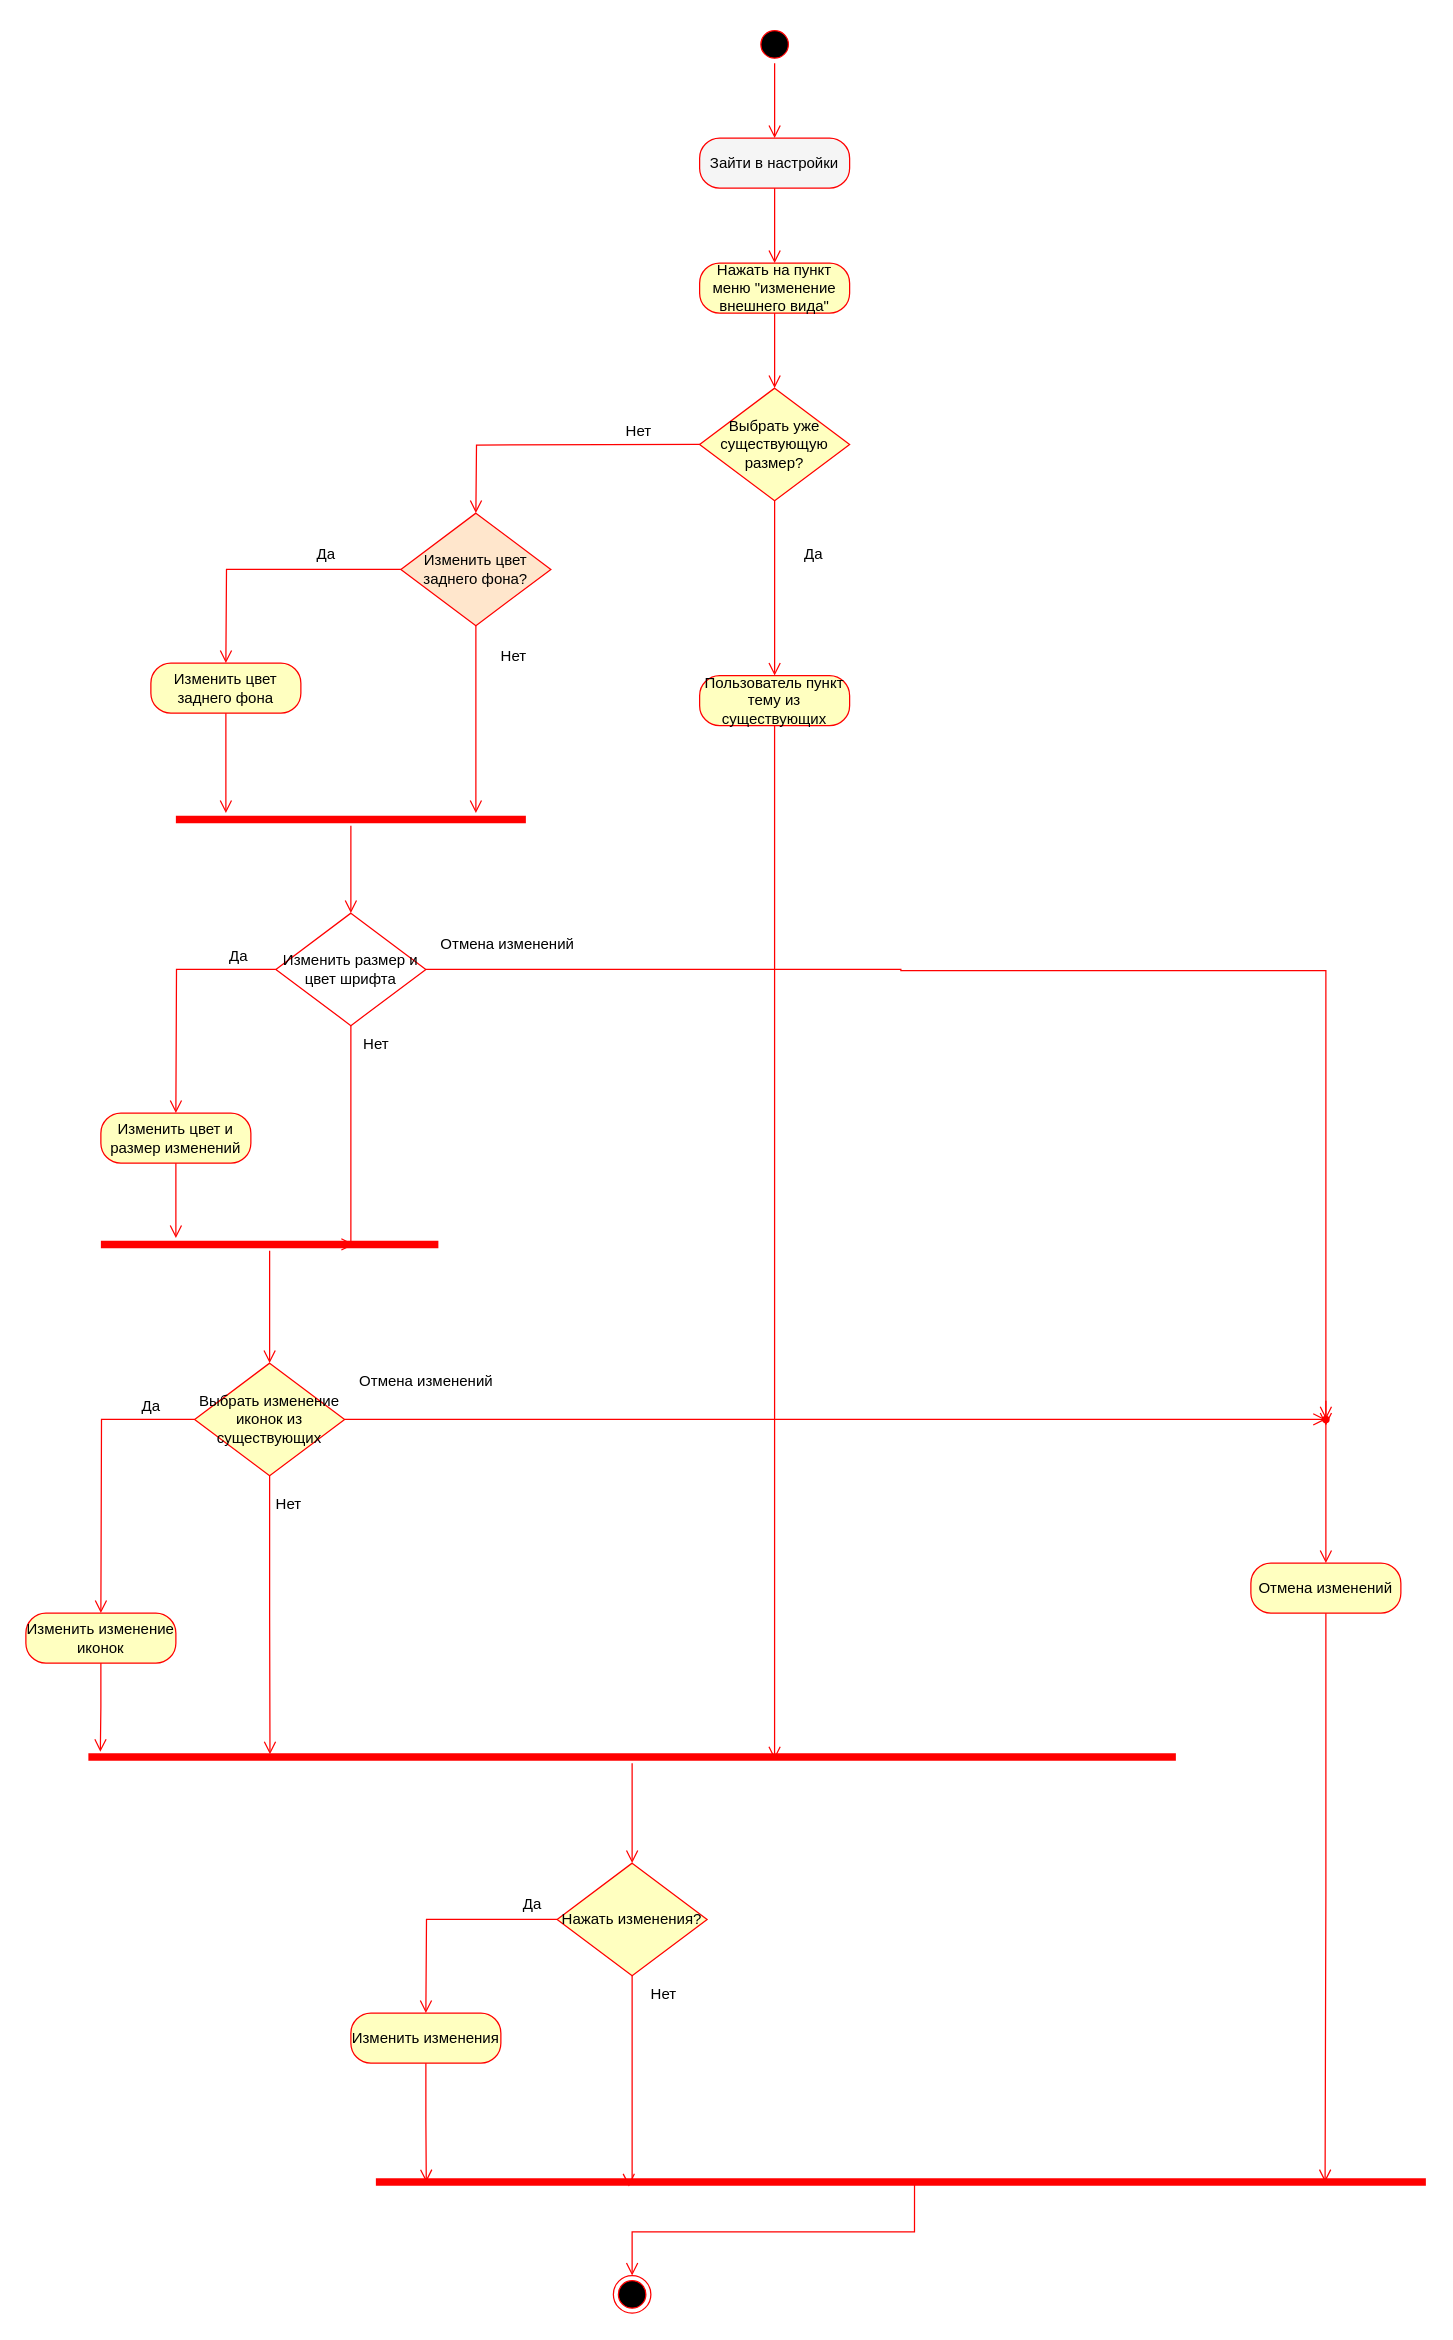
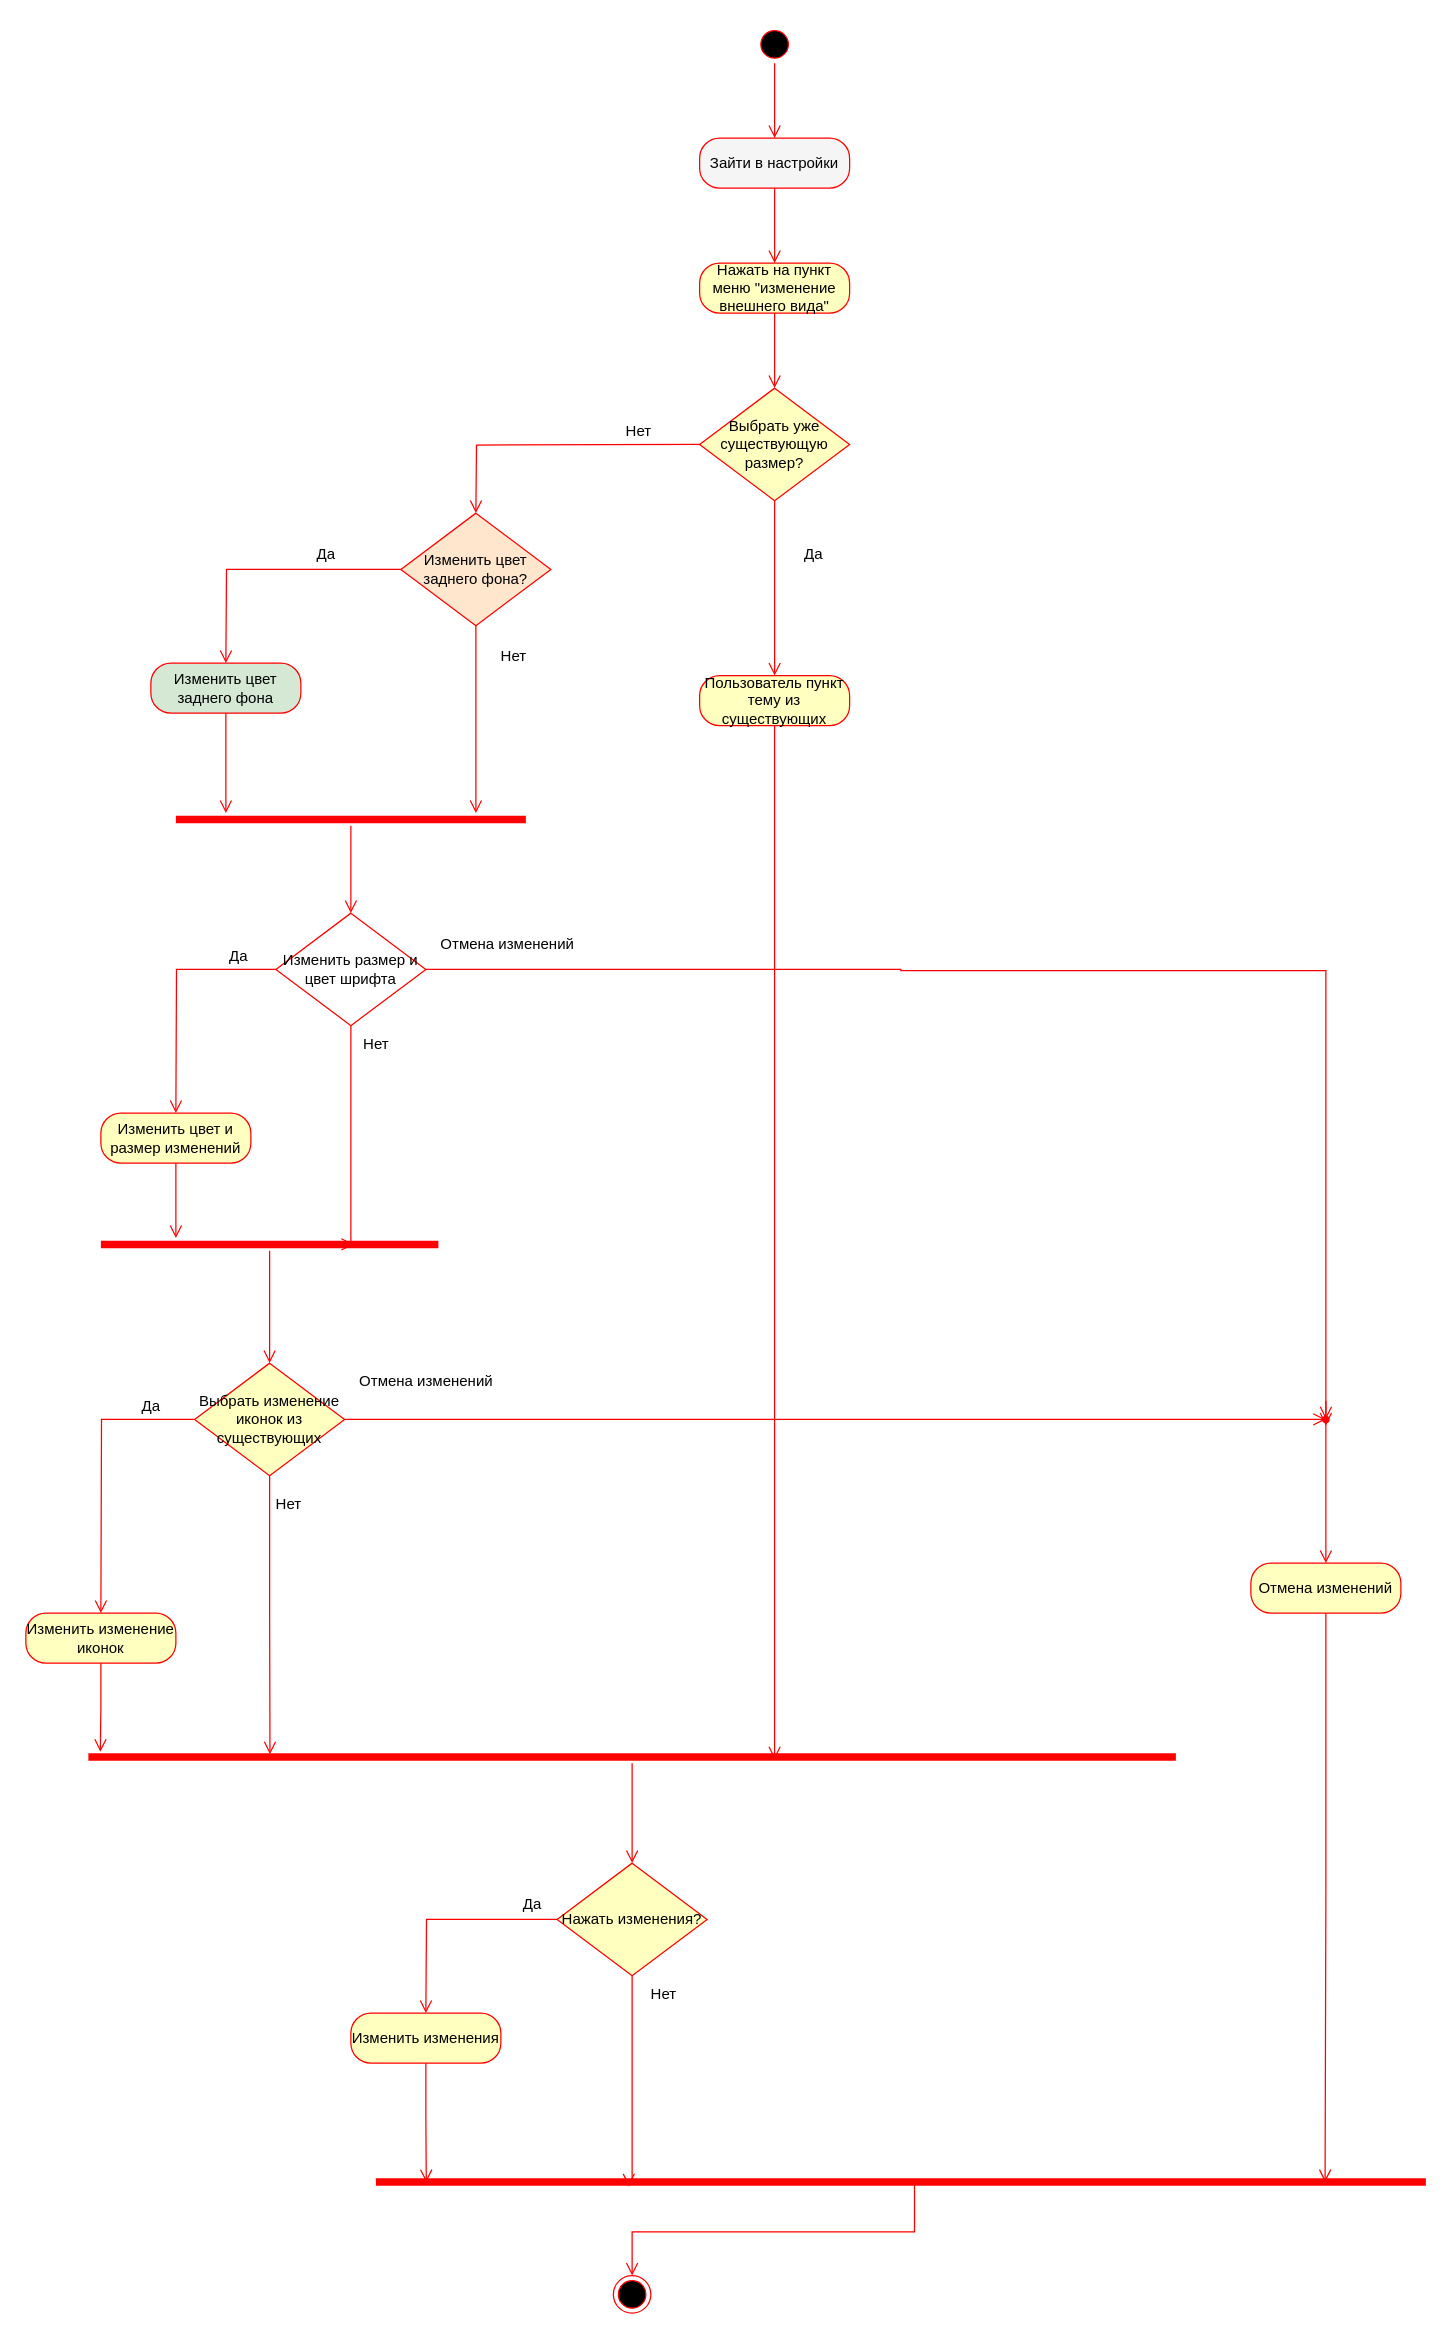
node "Изменить цвет заднего фона": fillcolor #ffffc0 -> #d5e8d4
